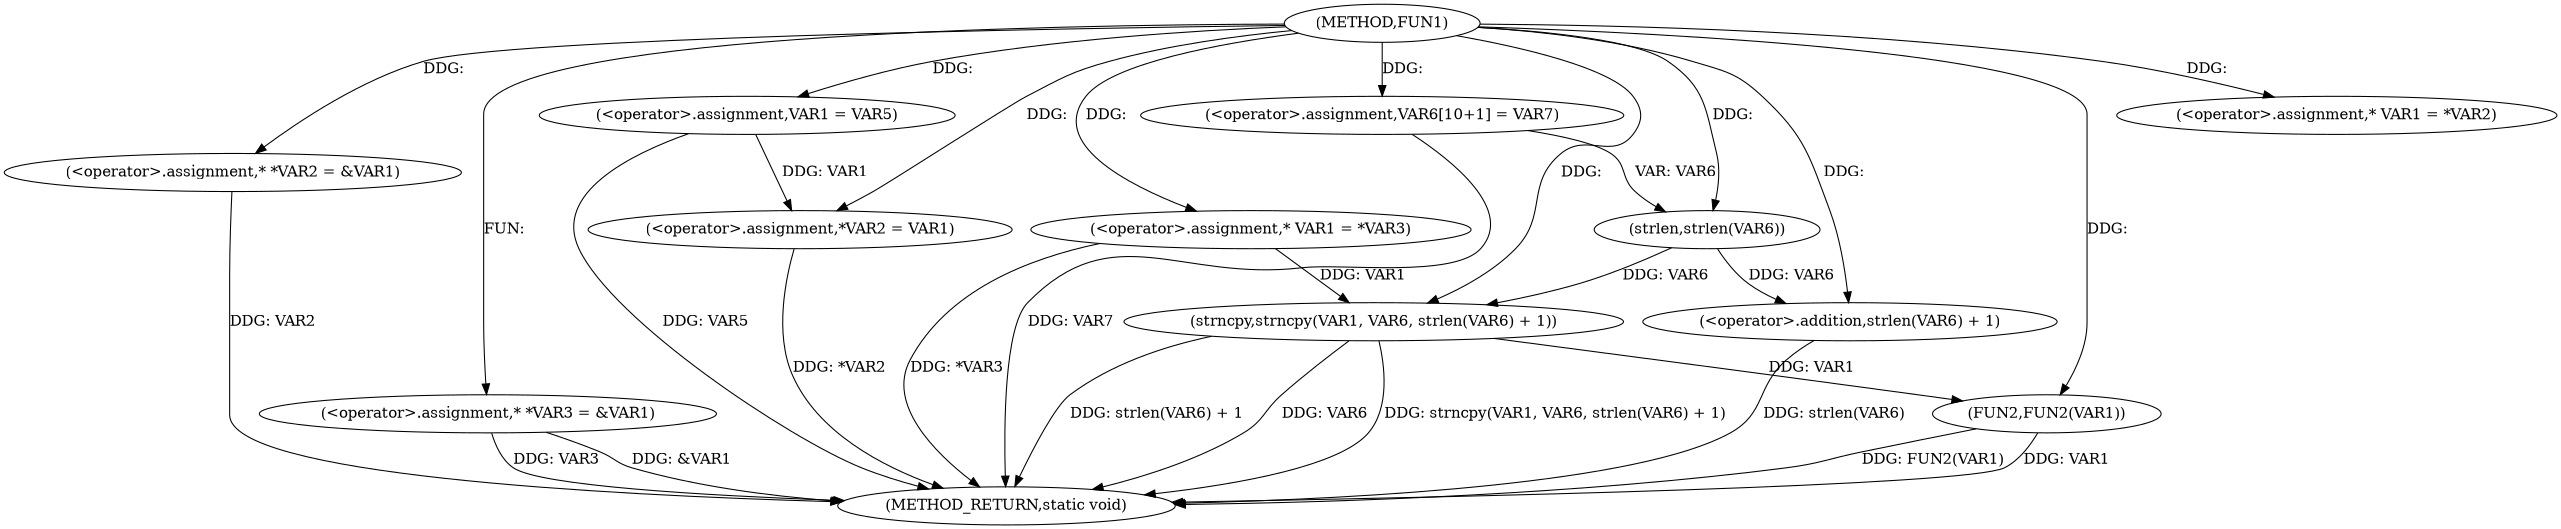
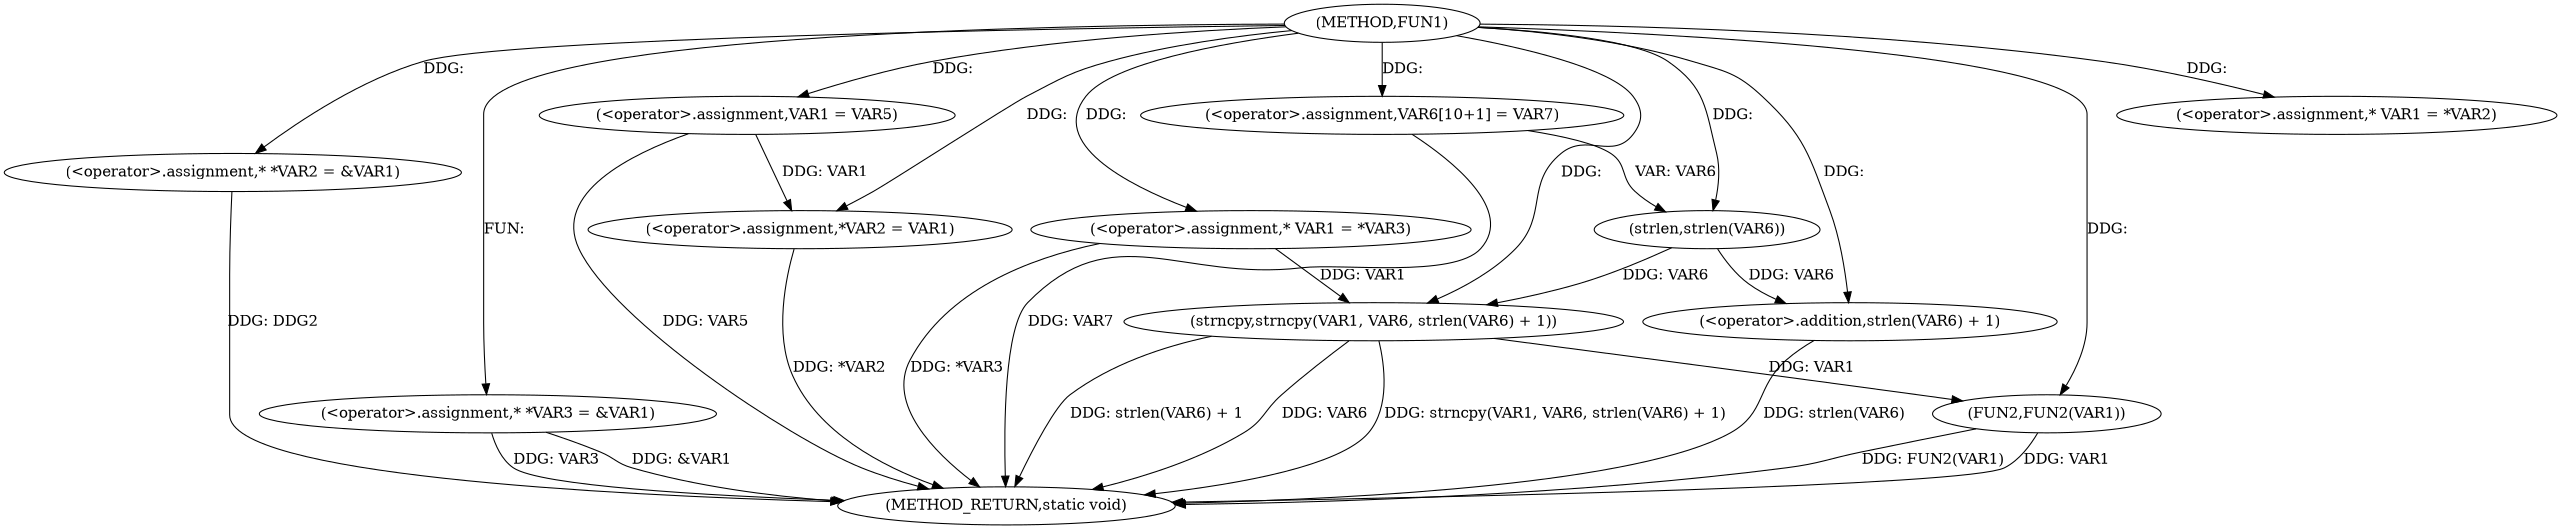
edge "(<operator>.assignment,* *VAR2 = &VAR1)" -> "(METHOD_RETURN,static void)": label "DDG: VAR2" -> "DDG: DDG2"
